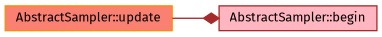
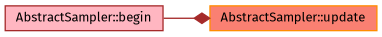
edge "AbstractSampler::update" -> "AbstractSampler::begin": reversed
